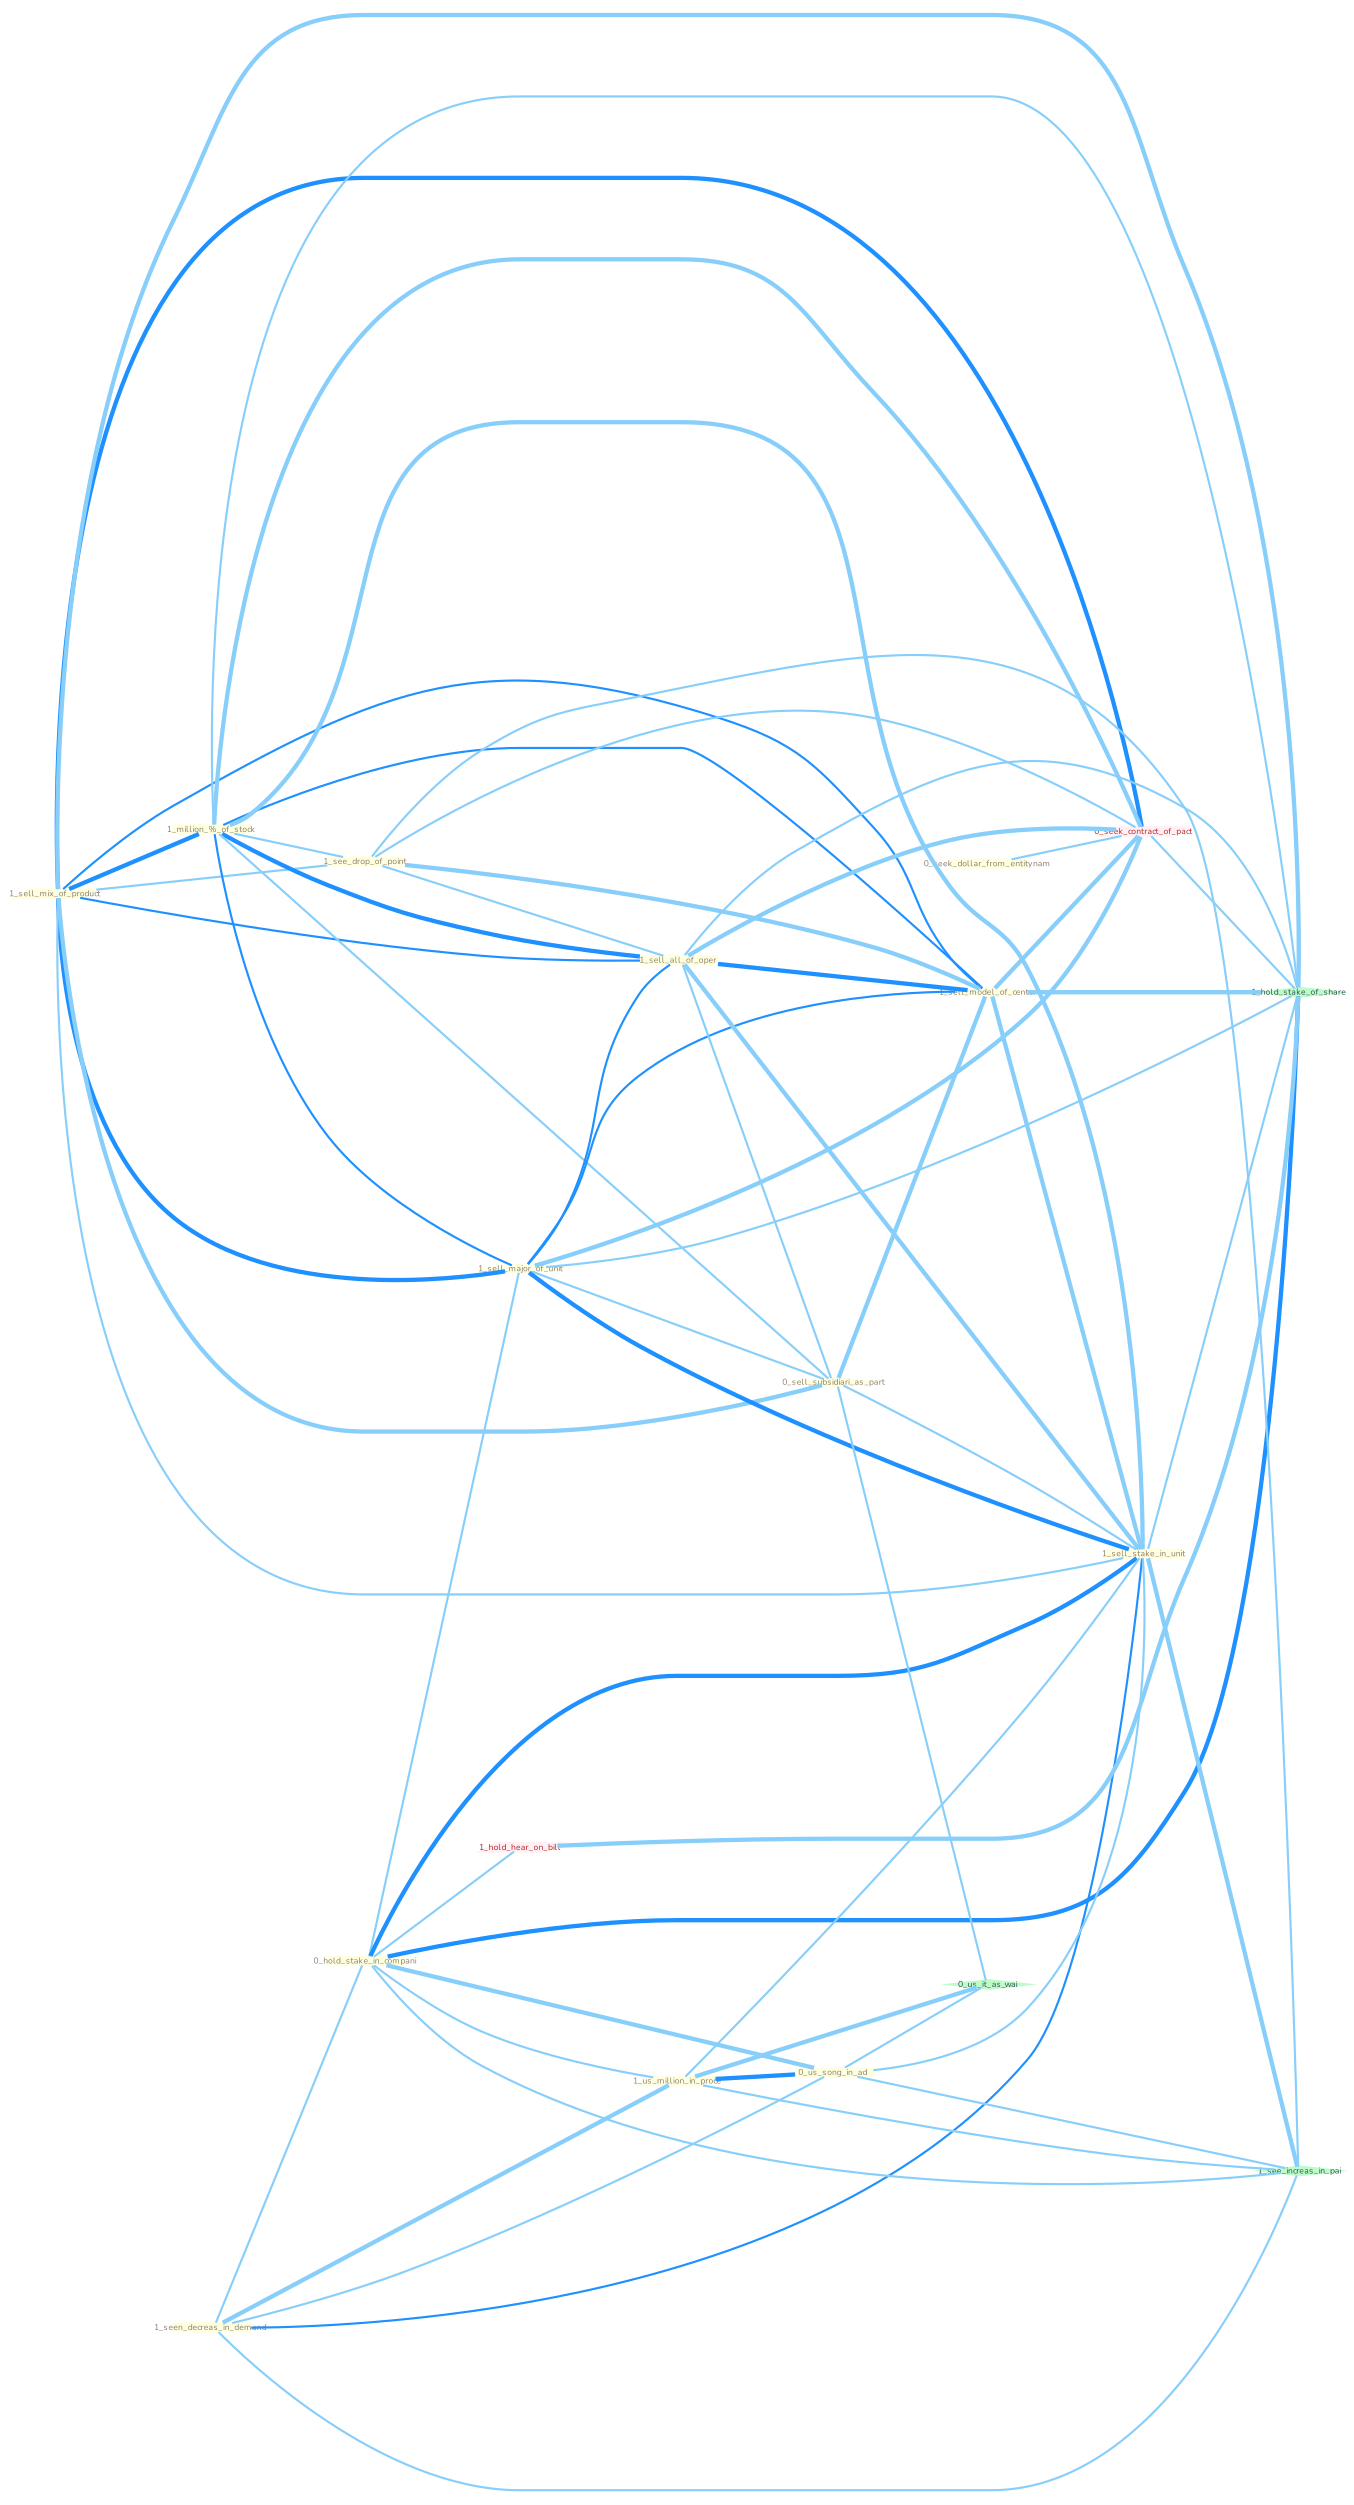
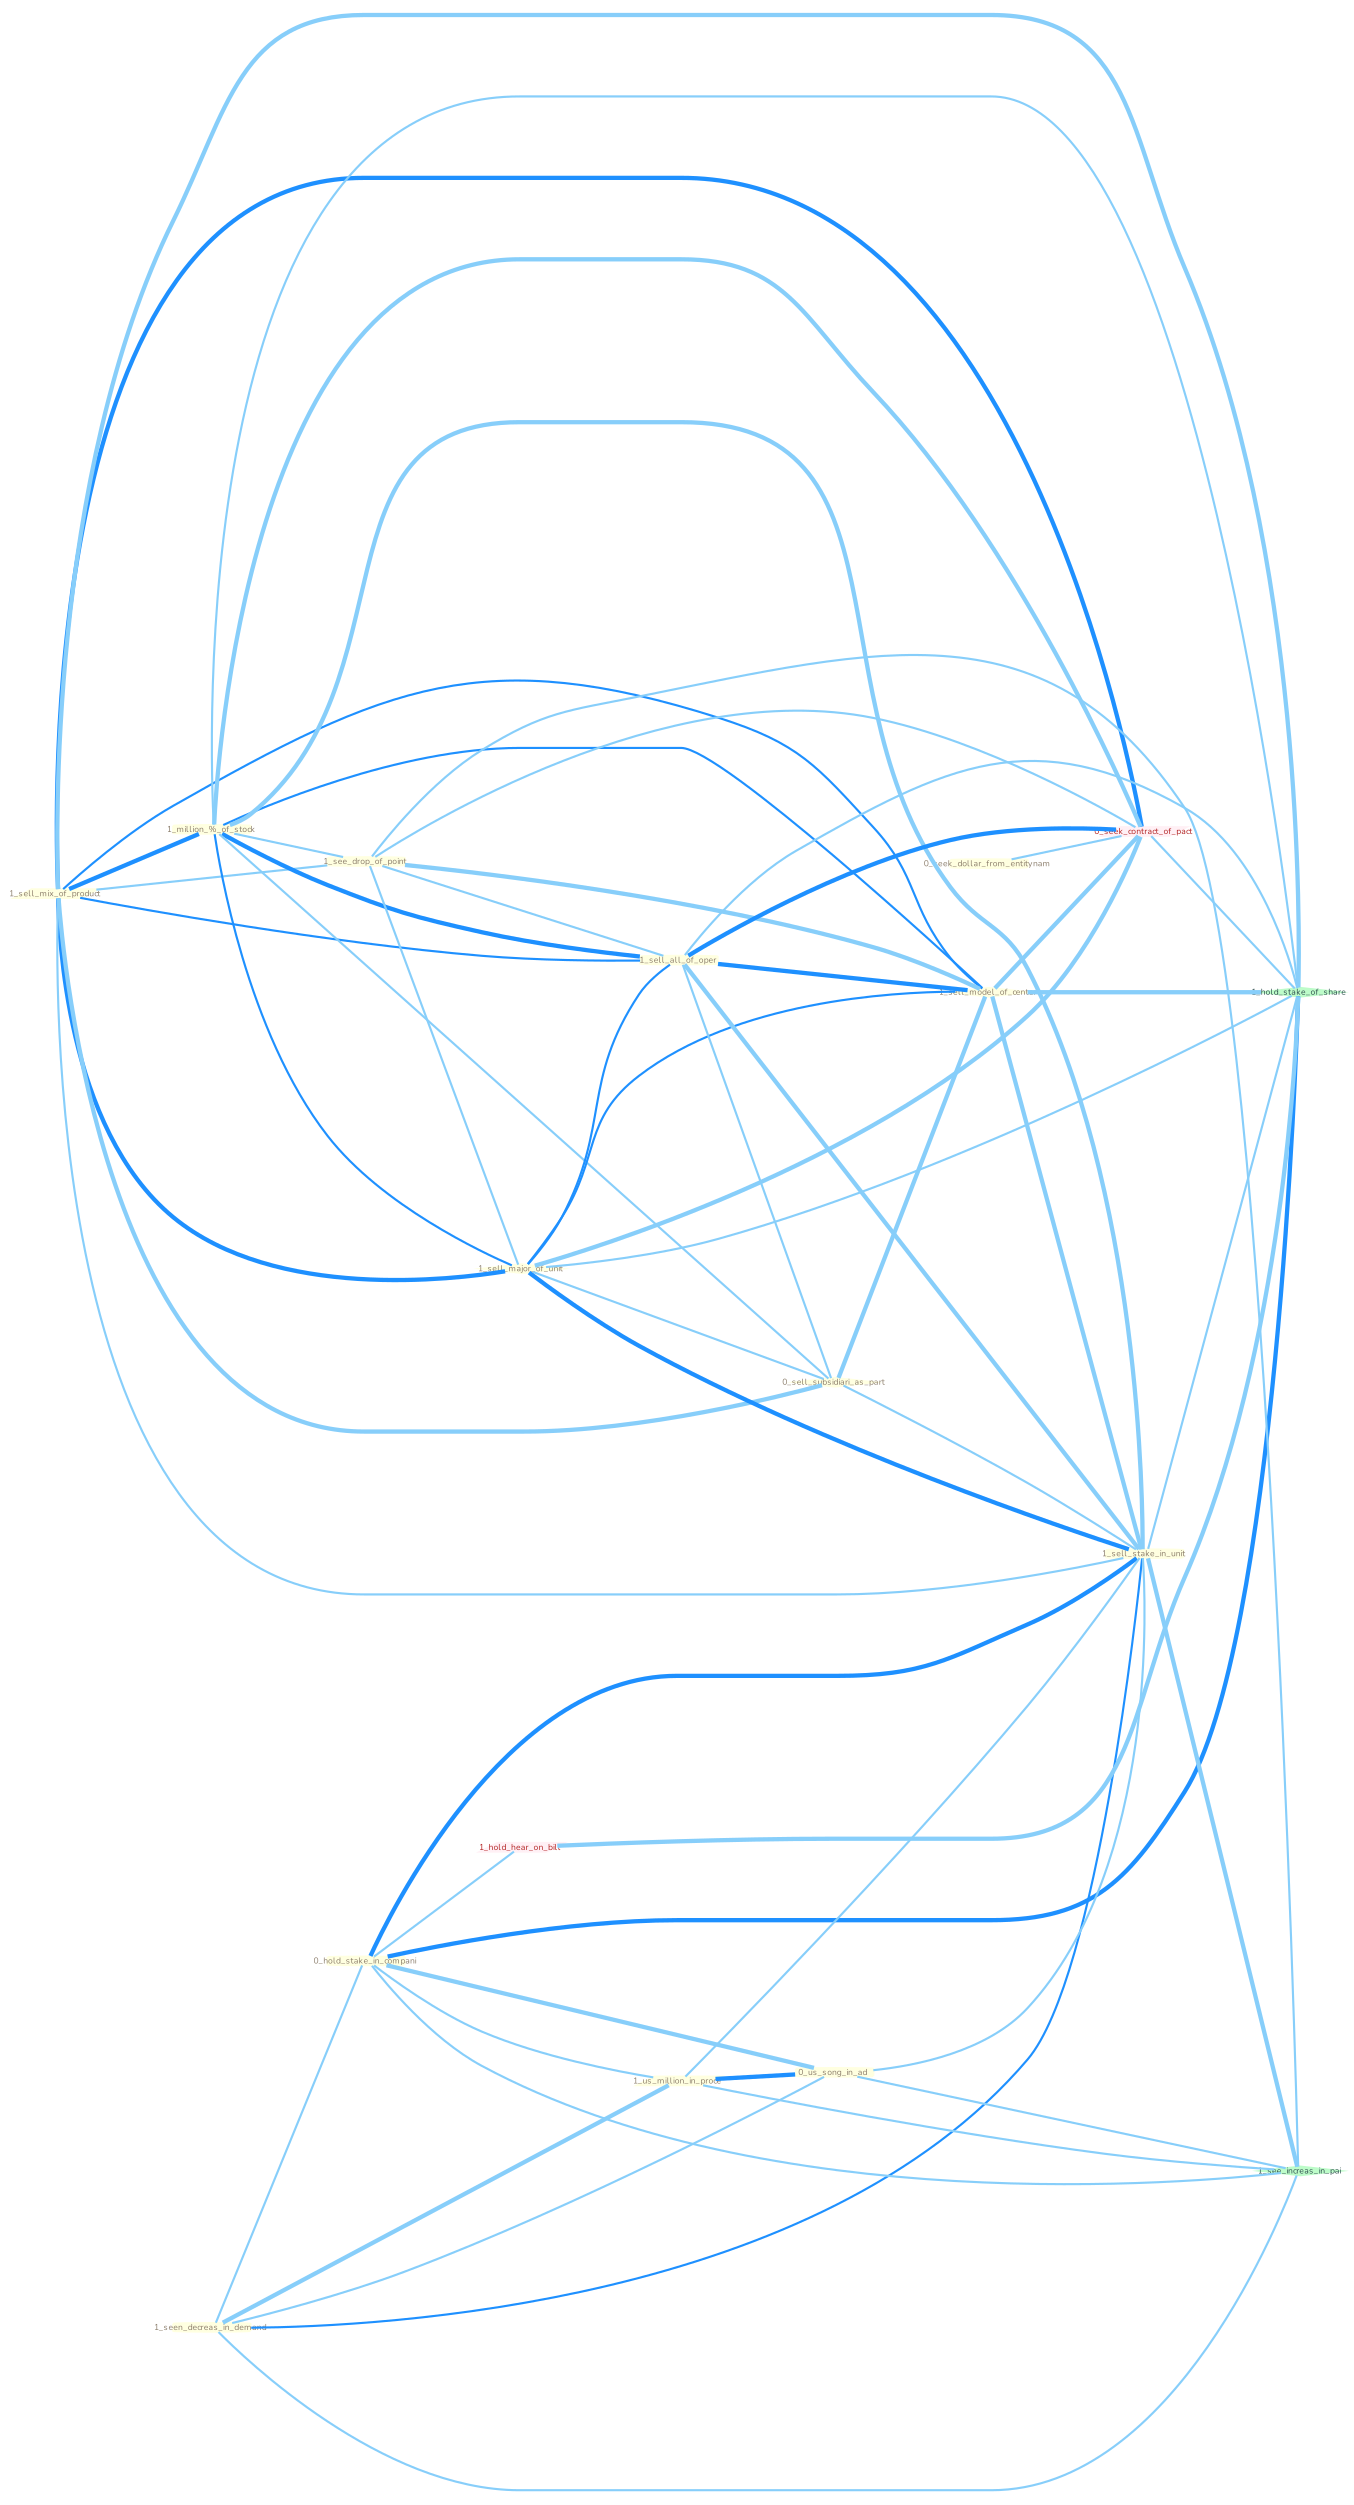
edge "0_seek_contract_of_pact" -- "1_sell_all_of_oper": color #87cefa -> #1e90ff
edge "1_sell_major_of_unit" -- "0_hold_stake_in_compani": now "1_sell_major_of_unit" -- "1_see_drop_of_point"
node "0_us_it_as_wai": removed
